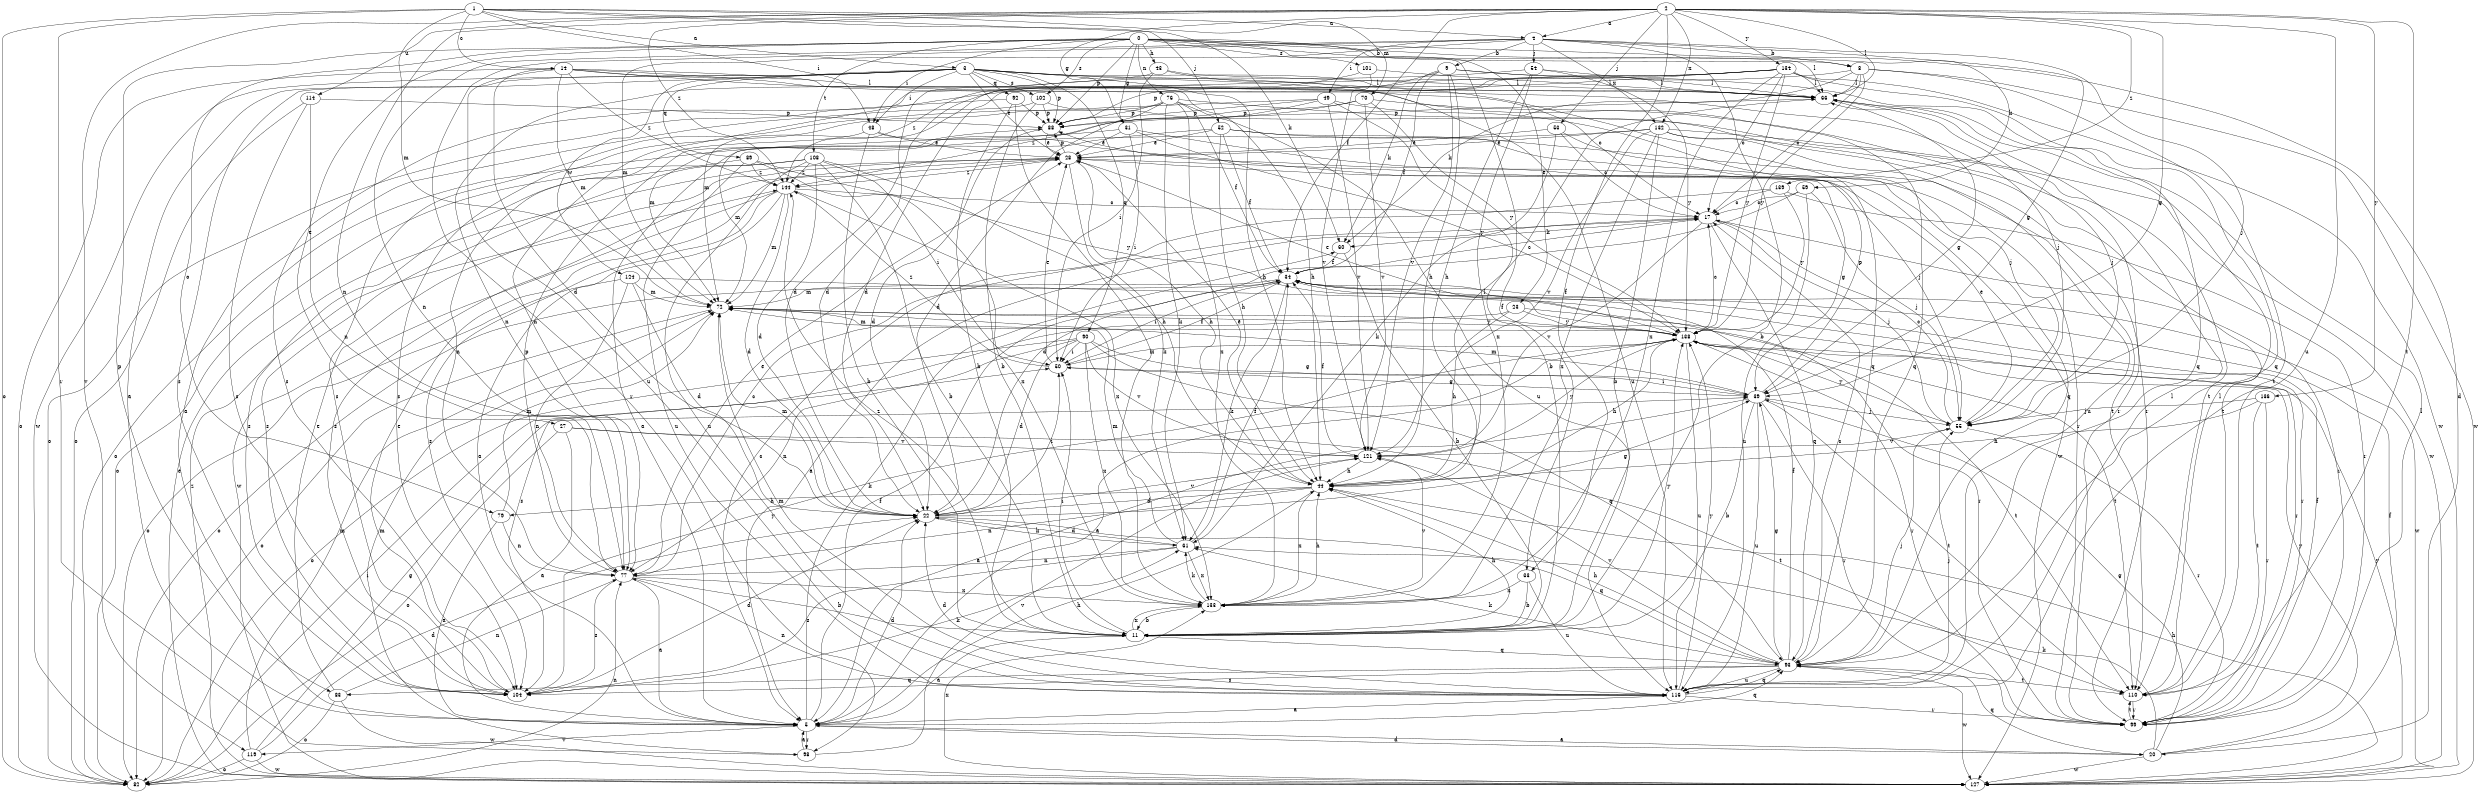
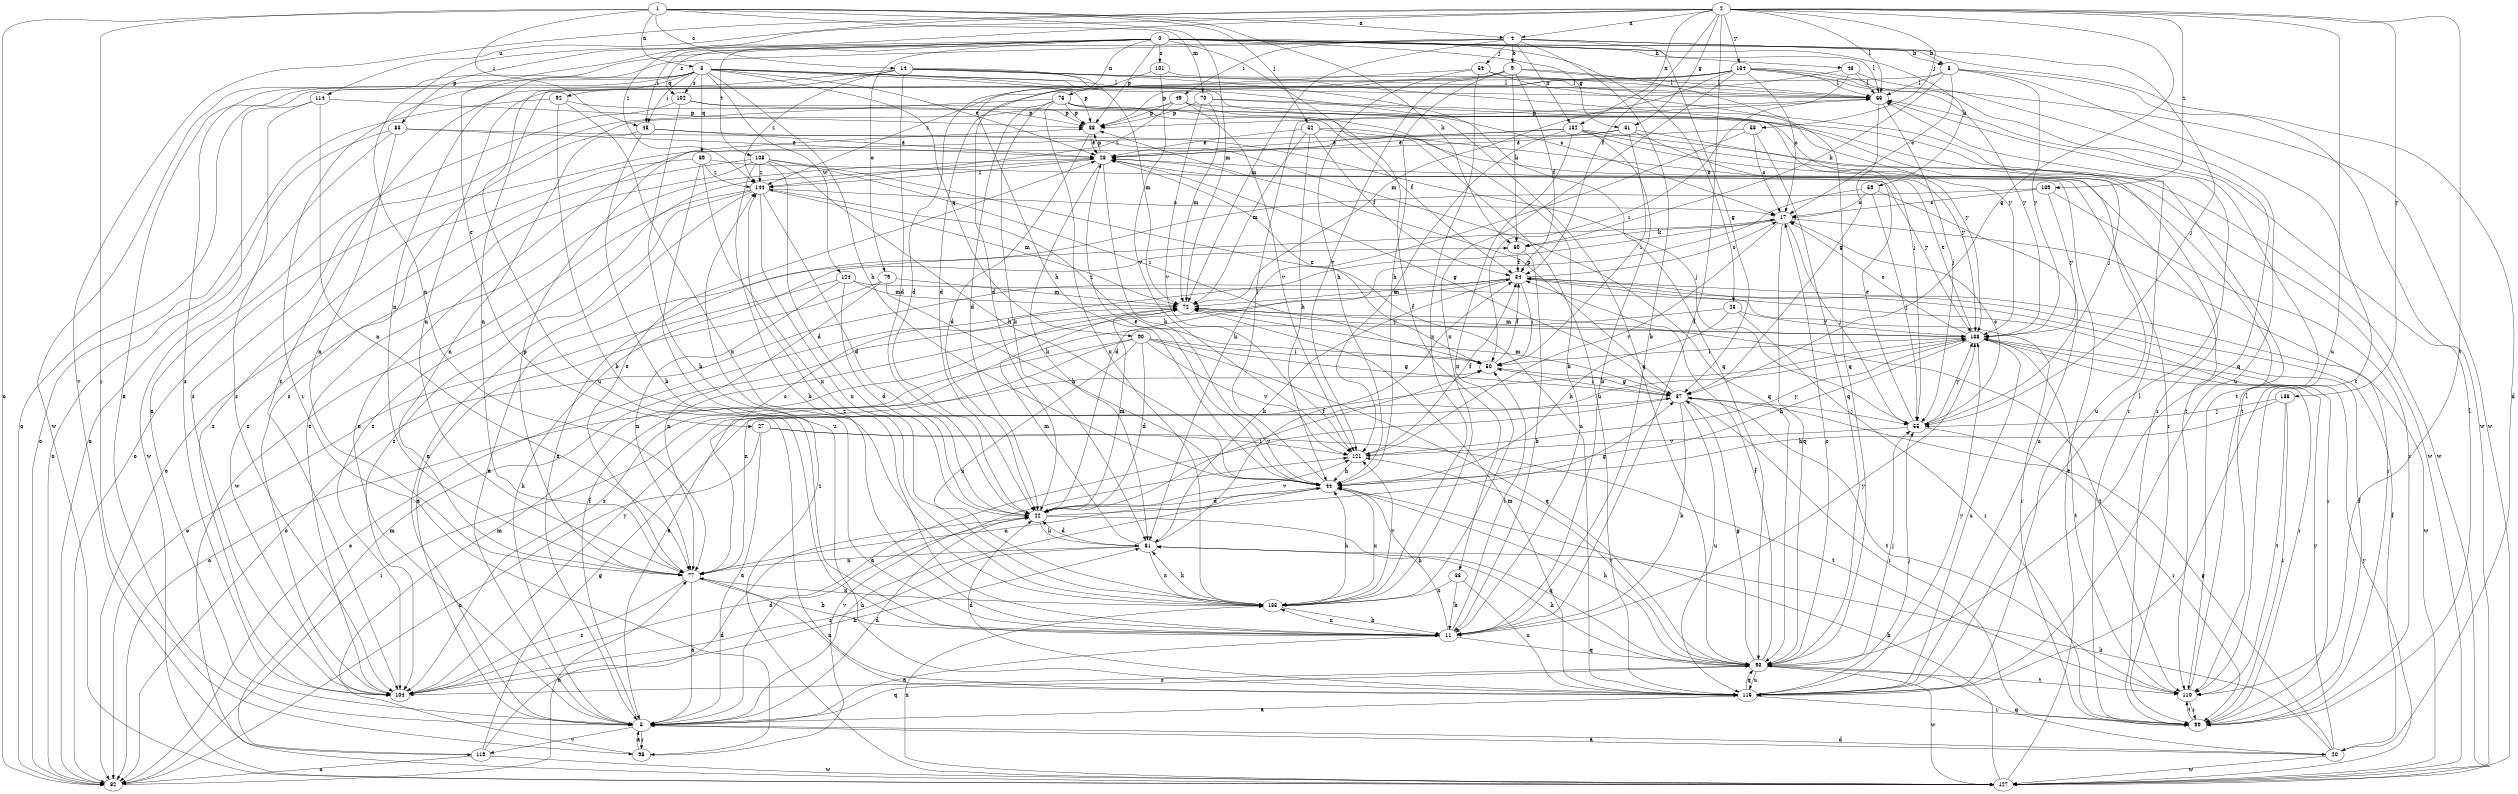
edge "2" -> "33": now "2" -> "11"
node "39": label "39" -> "37"
edge "139" -> "5": label "c" -> "a"
edge "44" -> "79": reversed
edge "93" -> "83": reversed
